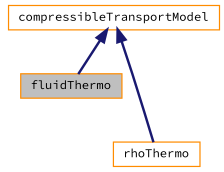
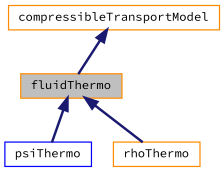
edge "rhoThermo" -> "compressibleTransportModel": now "rhoThermo" -> "fluidThermo"
node "psiThermo": added
